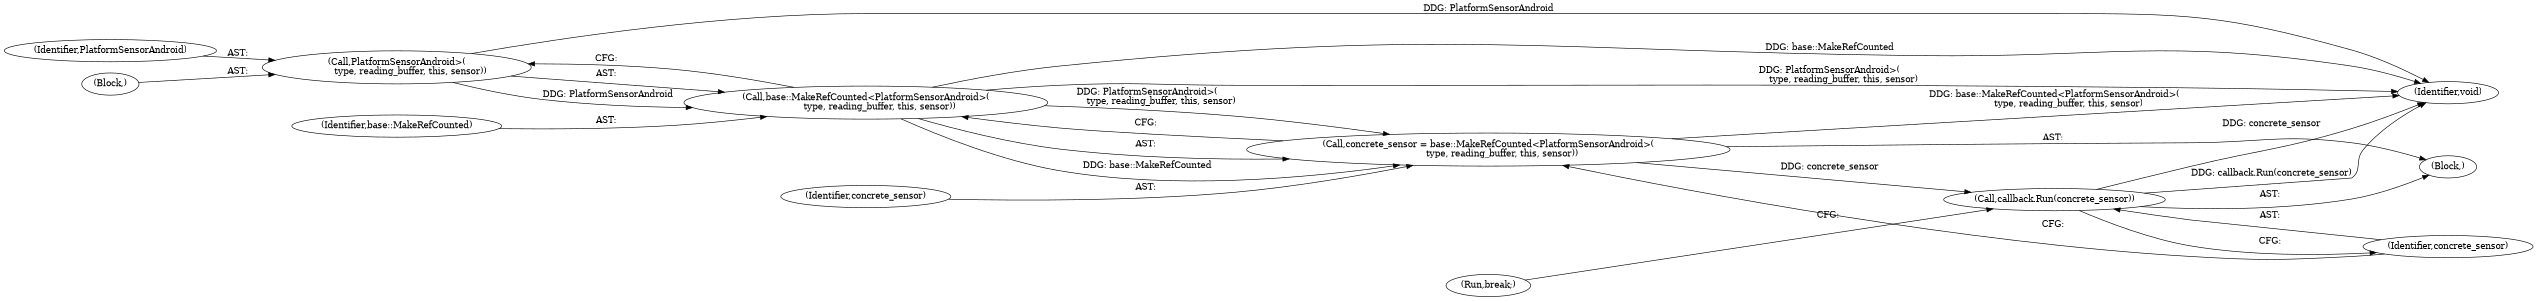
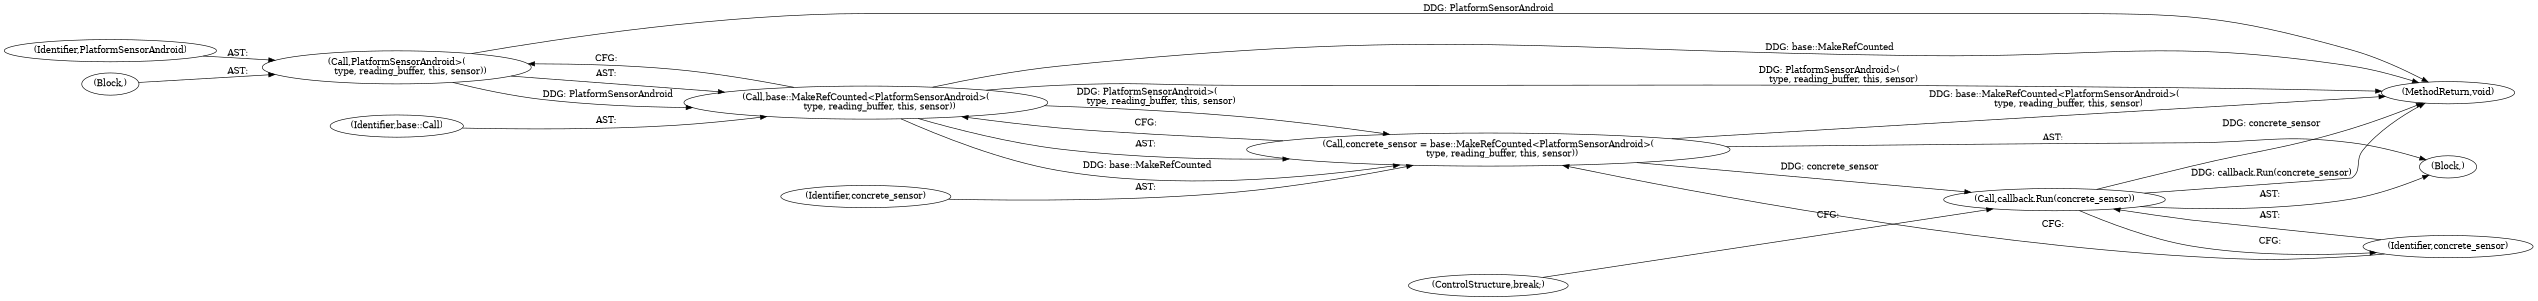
node "(Identifier,void)": label "(Identifier,void)" -> "(MethodReturn,void)"
node "(Identifier,base::MakeRefCounted)": label "(Identifier,base::MakeRefCounted)" -> "(Identifier,base::Call)"
node "(Run,break;)": label "(Run,break;)" -> "(ControlStructure,break;)"
